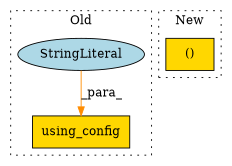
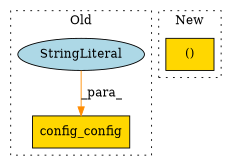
node "using_config": label "using_config" -> "config_config"
